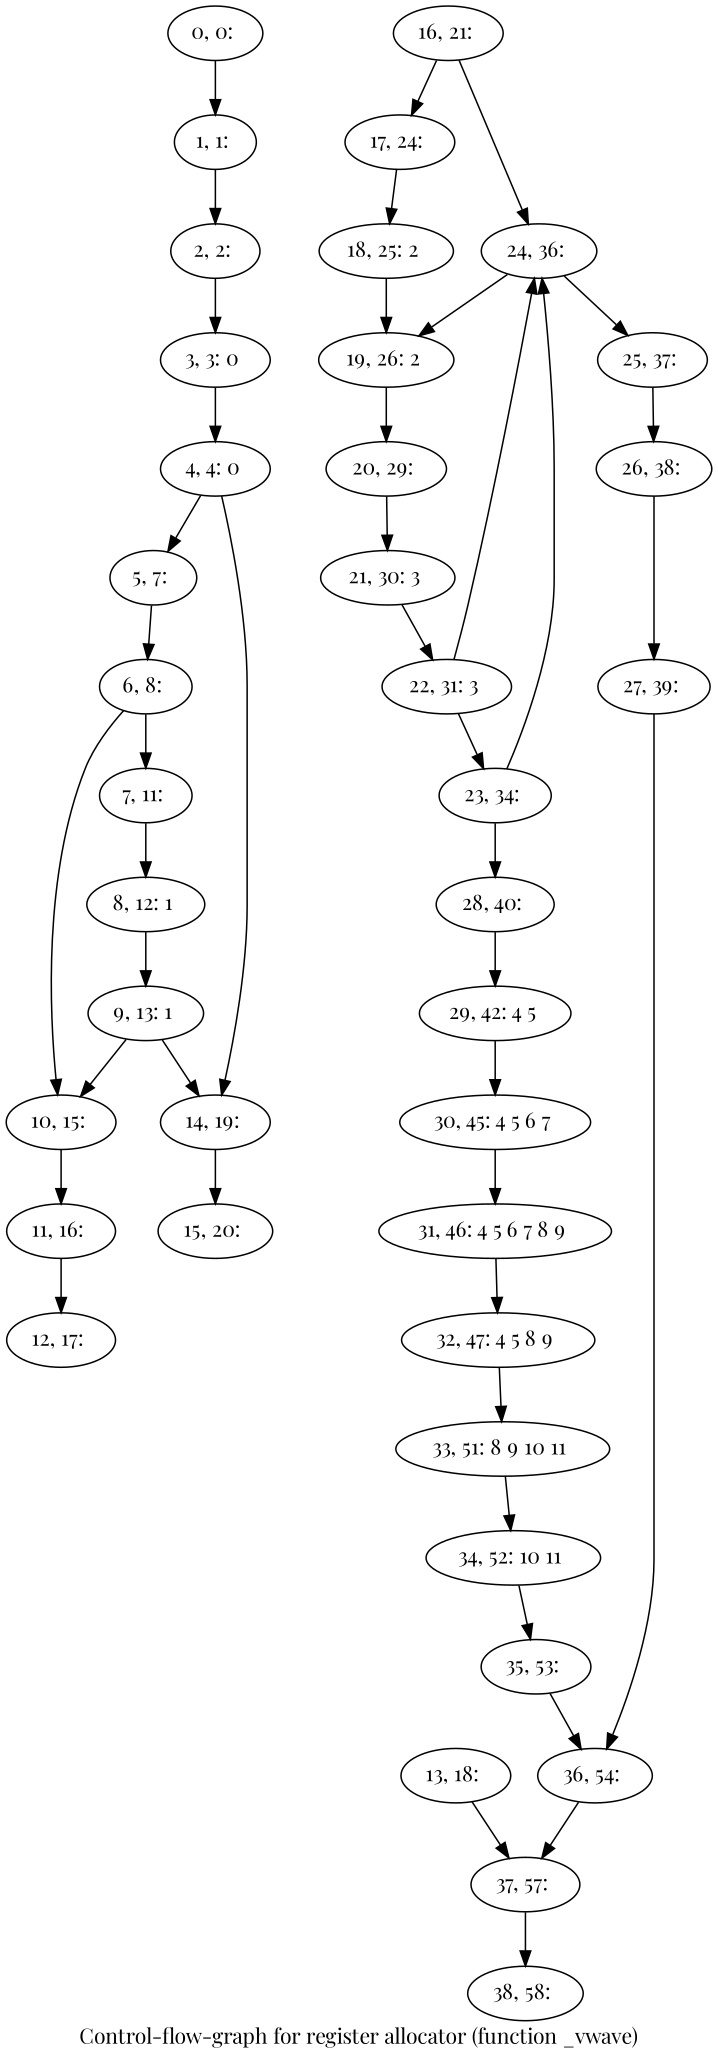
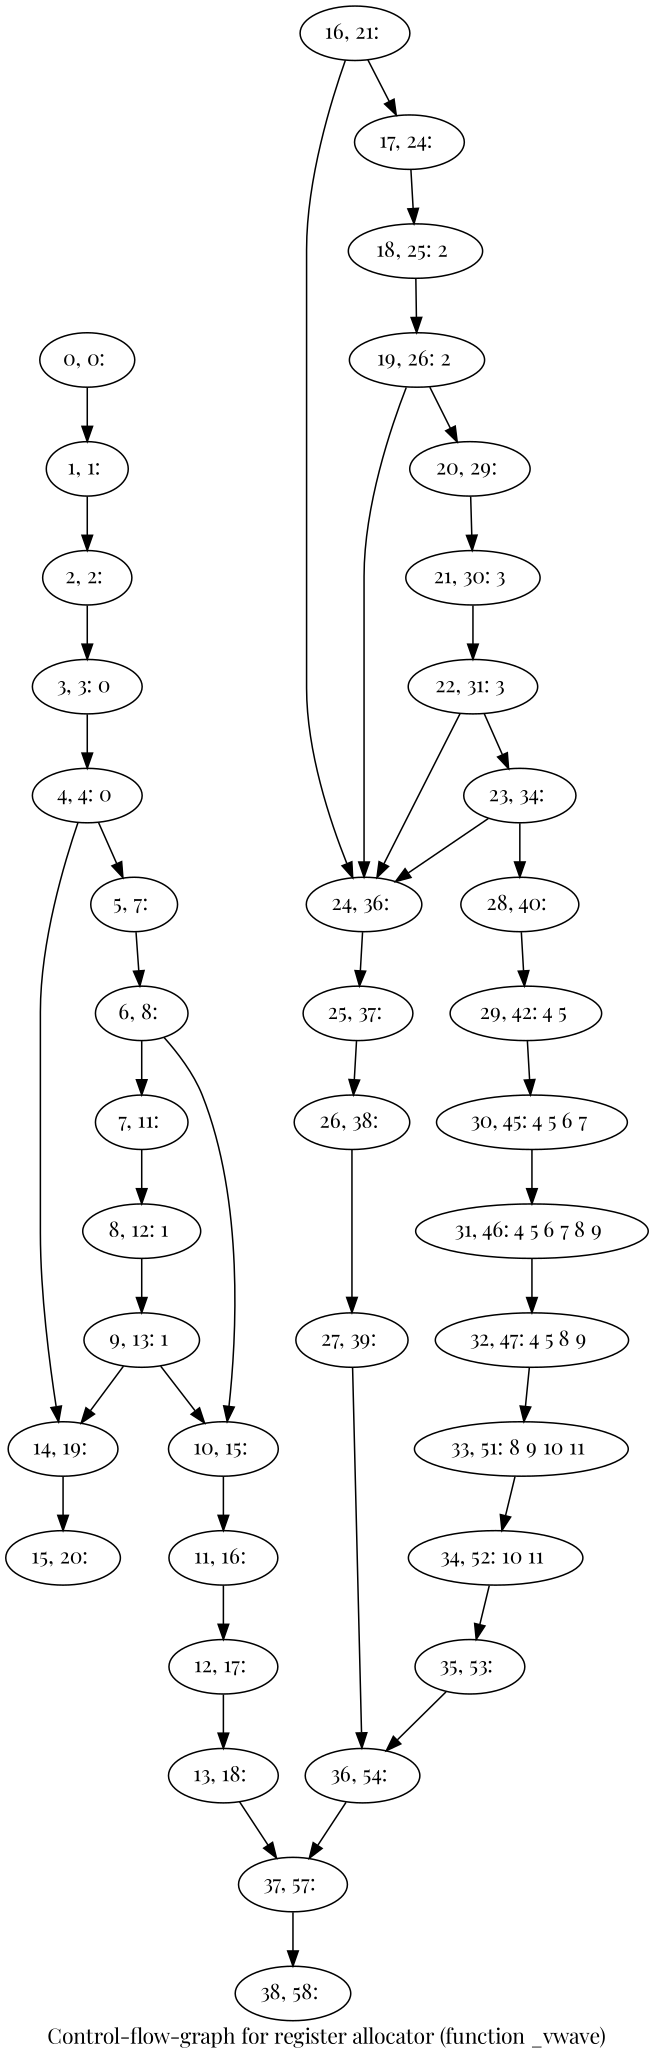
edge "24, 36:" -> "19, 26: 2": reversed
edge "12, 17:" -> "13, 18:": added
